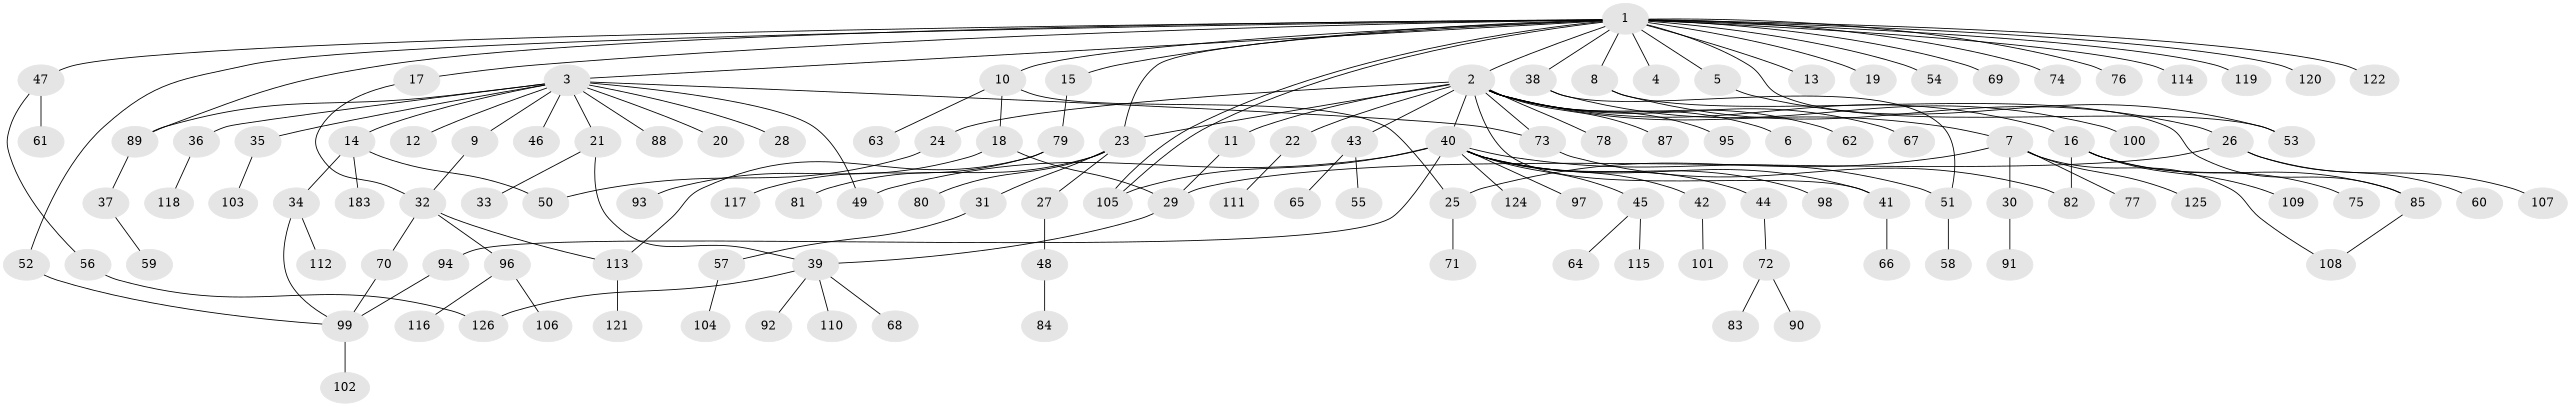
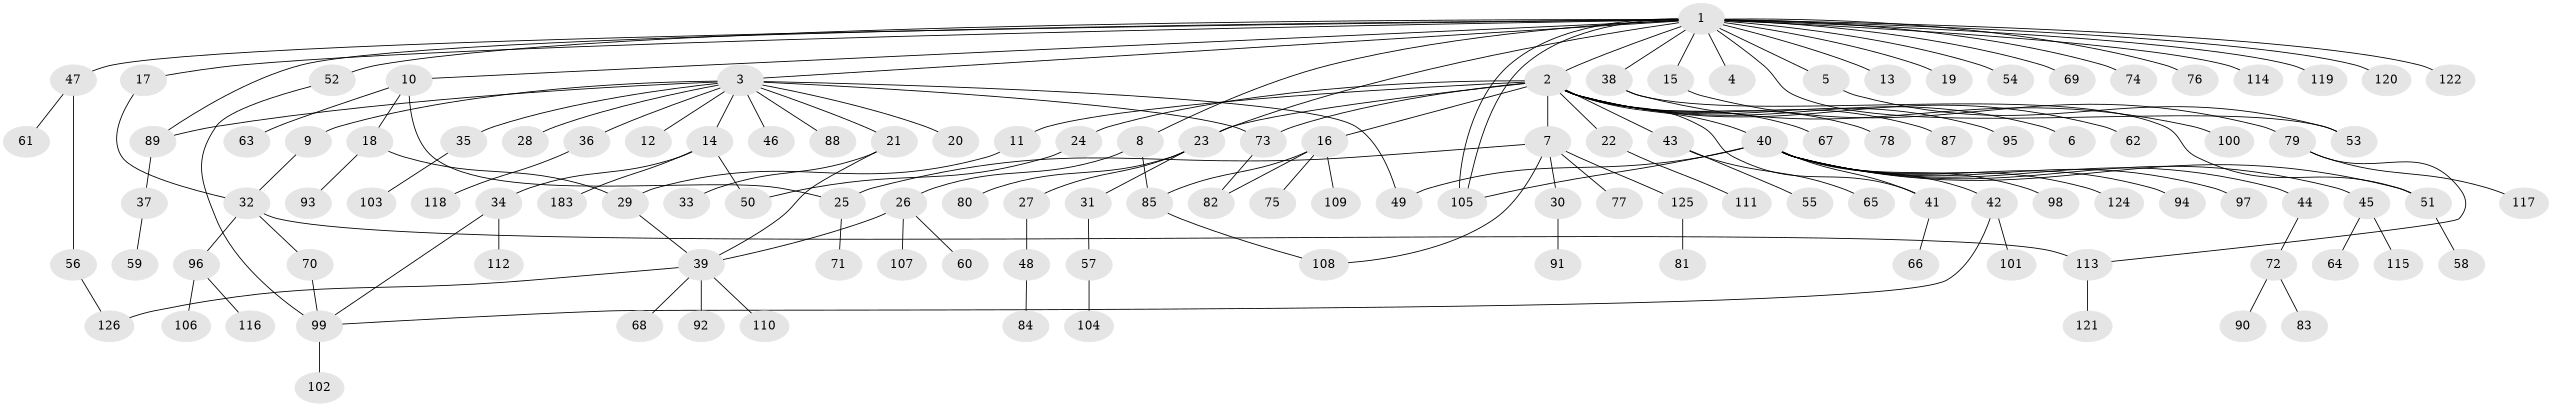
edge "26" -- "29": now "26" -- "39"
edge "23" -- "81": now "125" -- "81"
edge "94" -- "99": now "42" -- "99"
